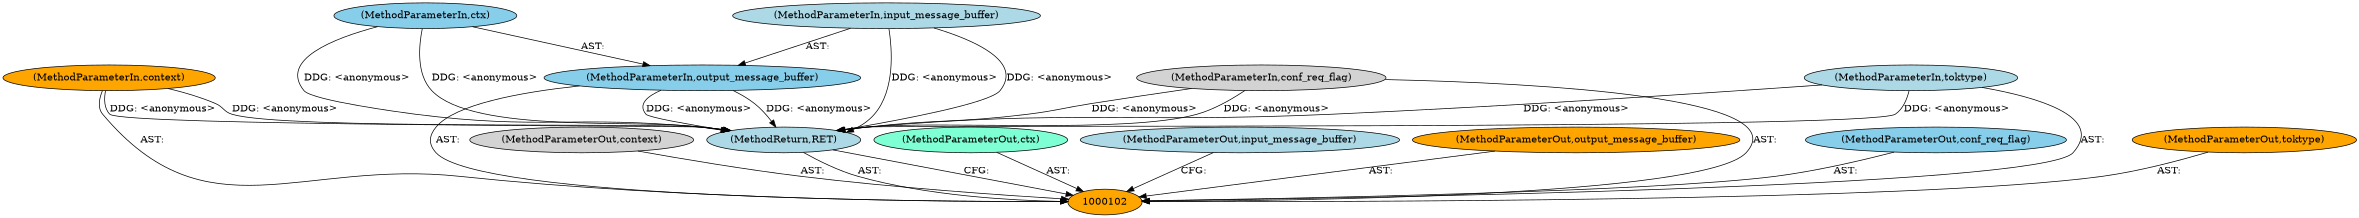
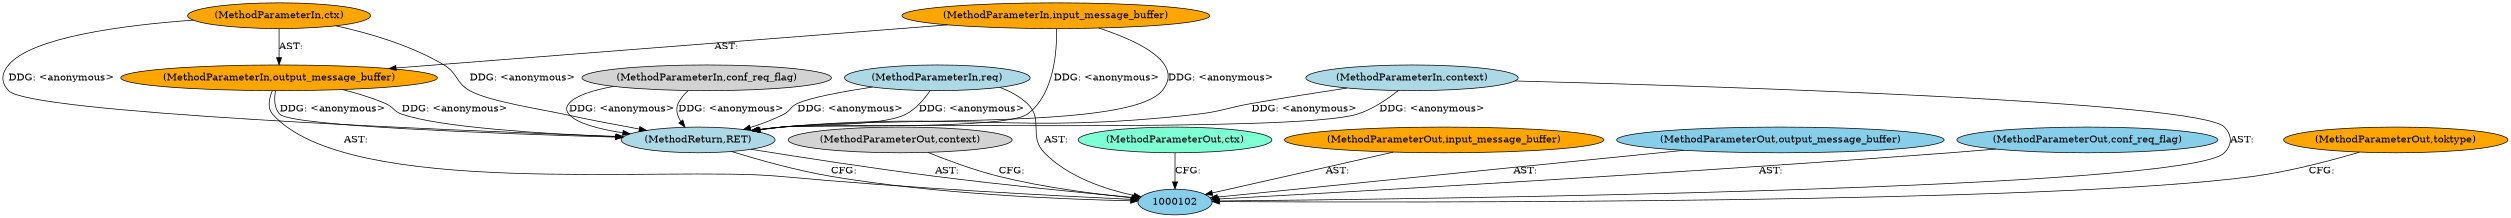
node "(MethodParameterIn,ctx)": fillcolor skyblue -> orange
node "(MethodParameterIn,input_message_buffer)": fillcolor lightblue -> orange
node "(MethodParameterIn,context)": fillcolor orange -> lightblue
node "(MethodParameterIn,output_message_buffer)": fillcolor skyblue -> orange
node "(MethodParameterIn,toktype)": label "(MethodParameterIn,toktype)" -> "(MethodParameterIn,req)"
node "(MethodParameterOut,input_message_buffer)": fillcolor lightblue -> orange
node "(MethodParameterOut,output_message_buffer)": fillcolor orange -> skyblue
edge "(MethodParameterOut,context)" -> "1000102": label "AST: " -> "CFG: "
edge "(MethodParameterOut,ctx)" -> "1000102": label "AST: " -> "CFG: "
edge "(MethodParameterOut,input_message_buffer)" -> "1000102": label "CFG: " -> "AST: "
edge "(MethodParameterOut,toktype)" -> "1000102": label "AST: " -> "CFG: "
edge "(MethodParameterIn,conf_req_flag)" -> "1000102": removed, label "AST:"
node "1000102": fillcolor orange -> skyblue
